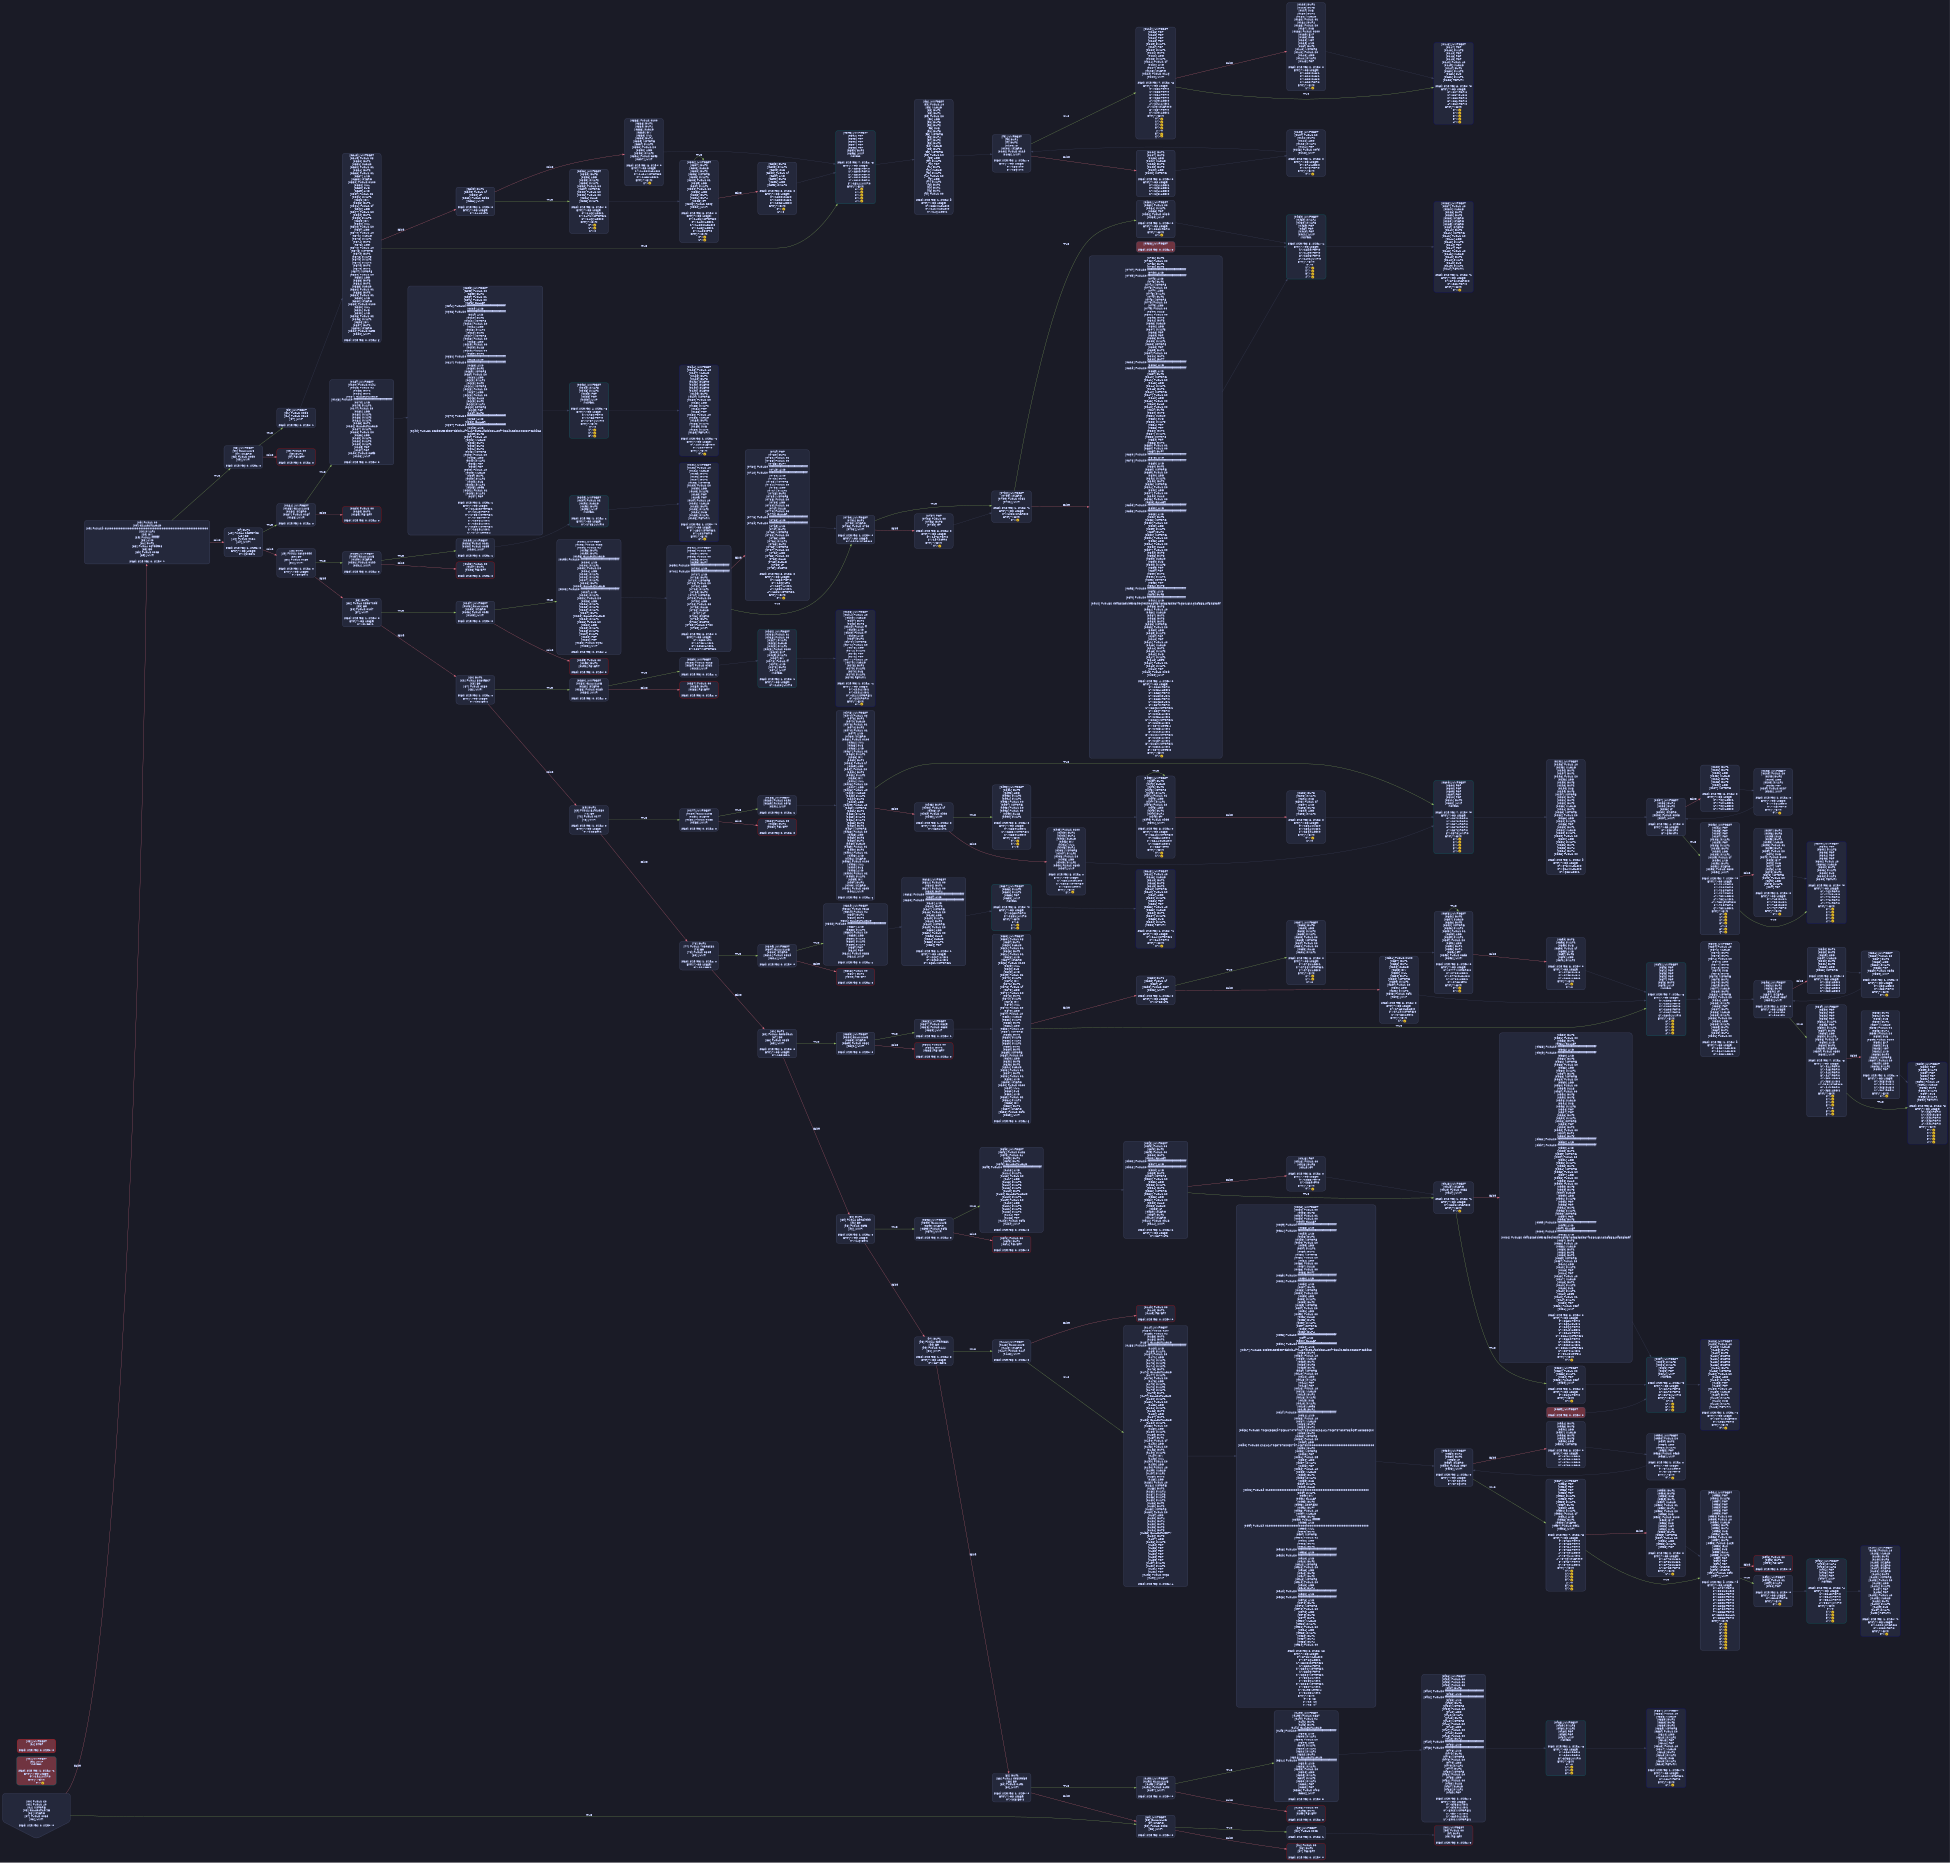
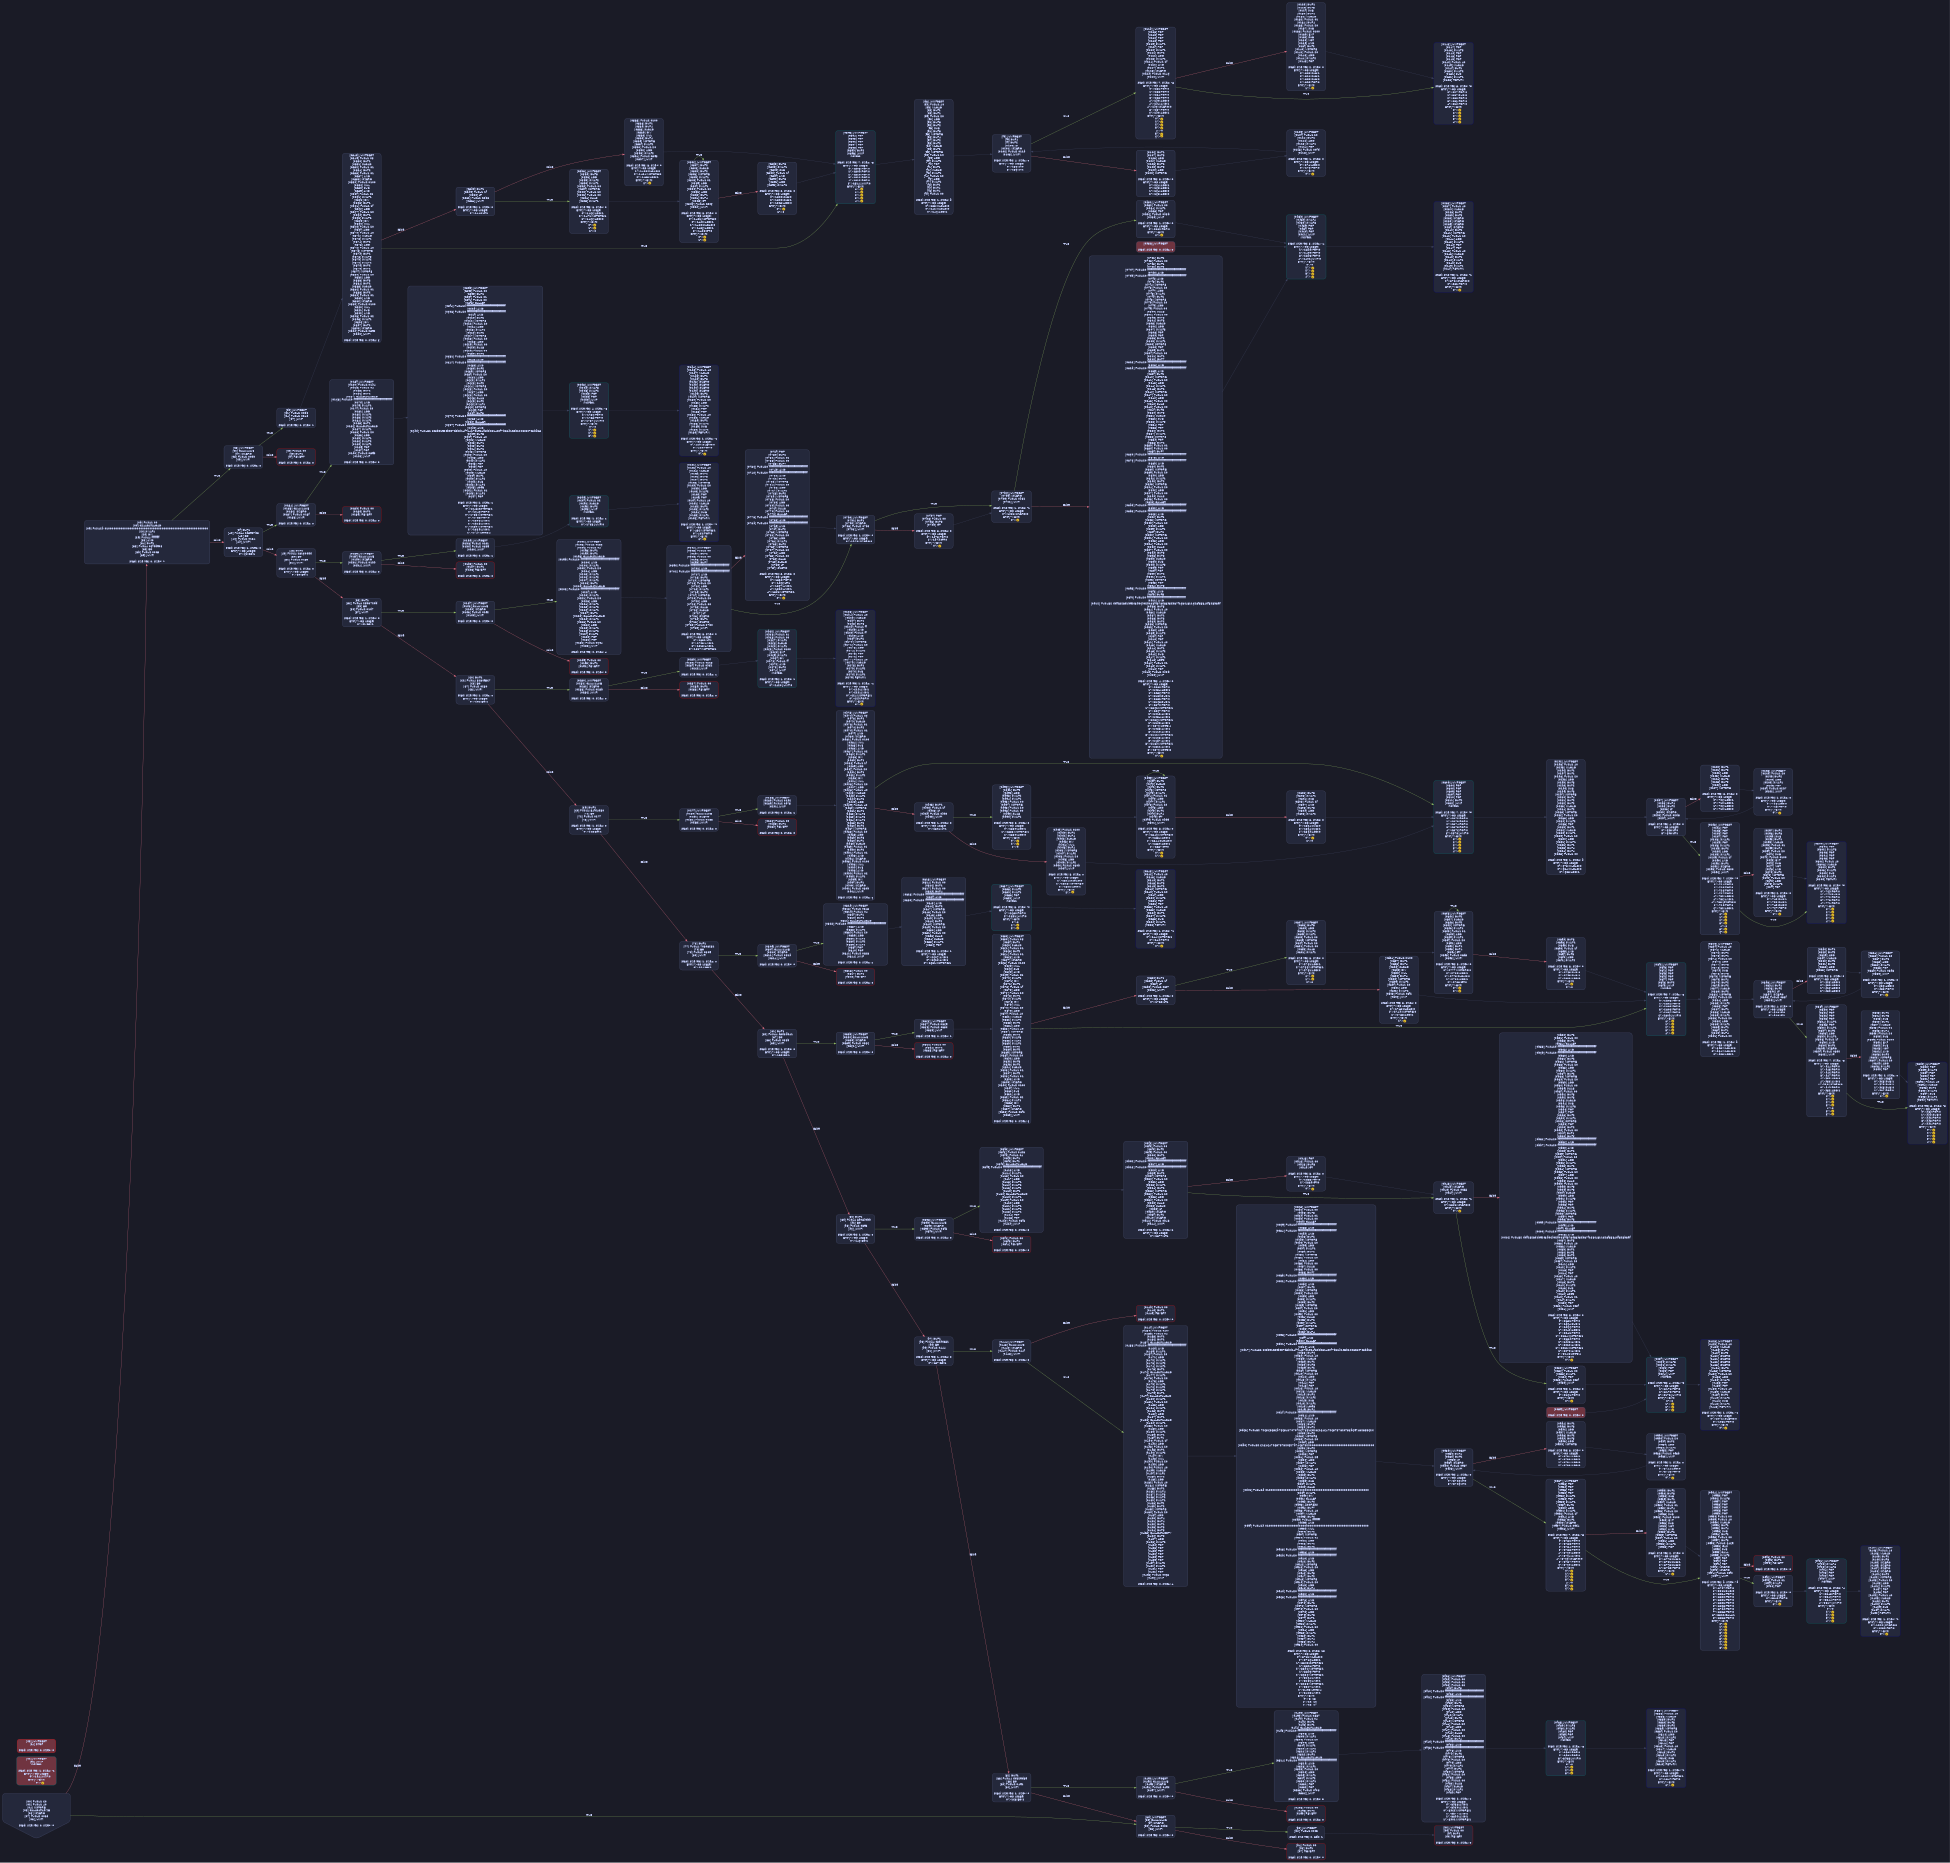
node "[b8] JUMPDEST [b9] PUSH2 00c3 Stack size req: 0, sizeΔ: 1": label "[b8] JUMPDEST [b9] PUSH2 00c3 Stack size req: 0, sizeΔ: 1" -> "[b8] JUMPDEST [b9] PUSH2 00c3 Stack size req: 0, adb: 1"
